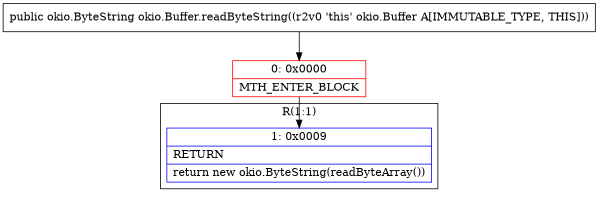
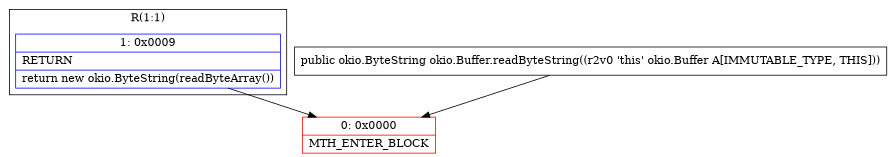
edge "0: 0x0000" -> "1: 0x0009": reversed
